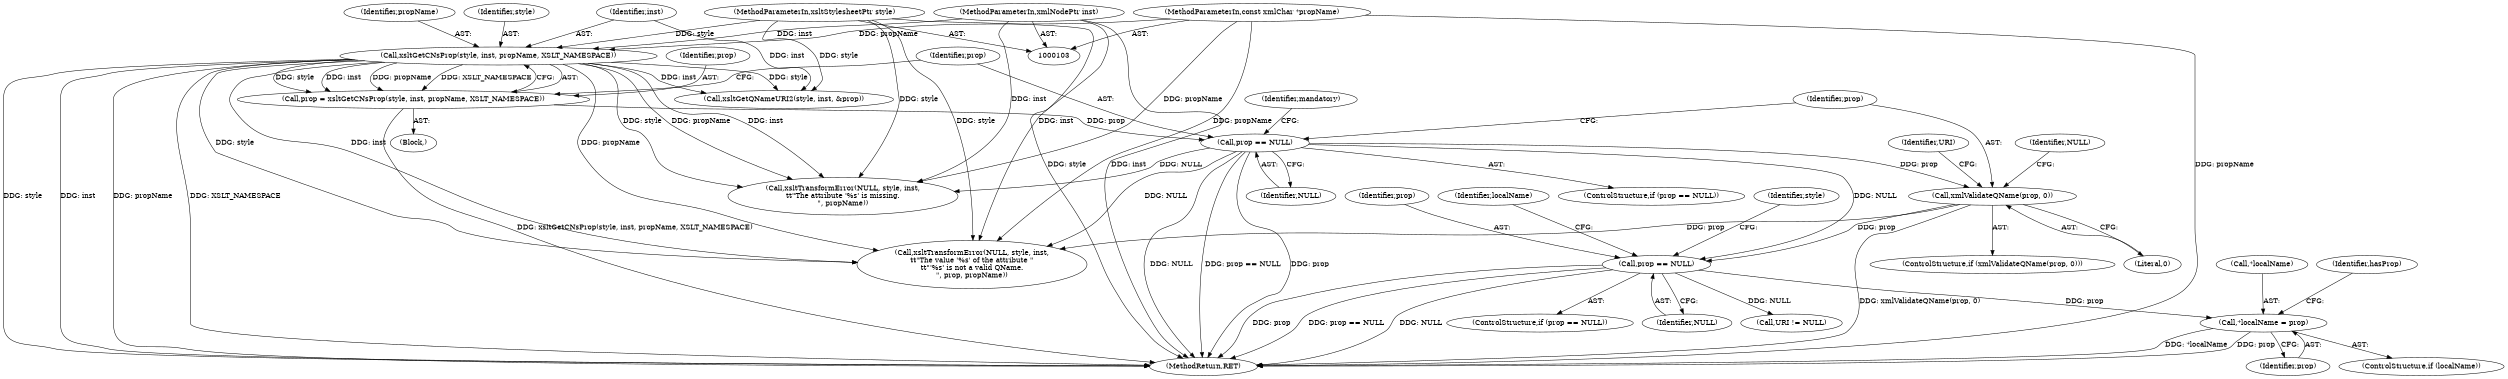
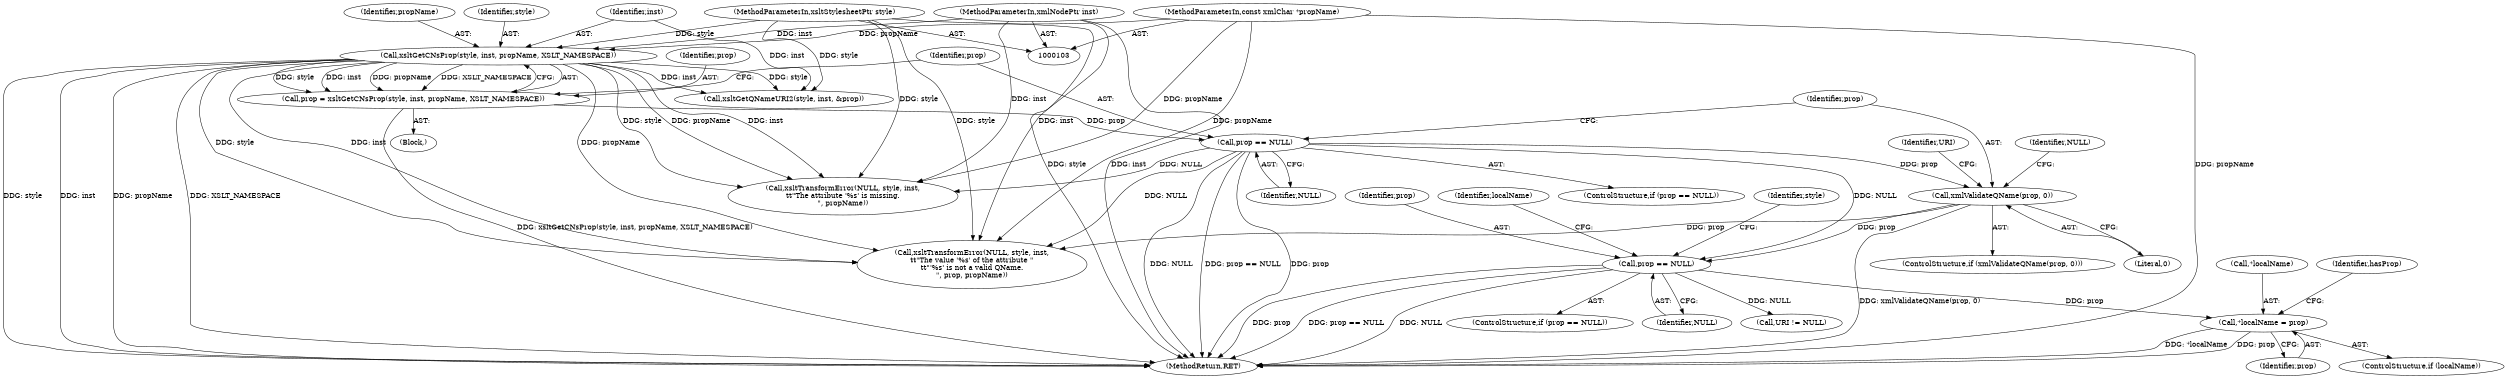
node "(Identifier,mandatory)": removed
